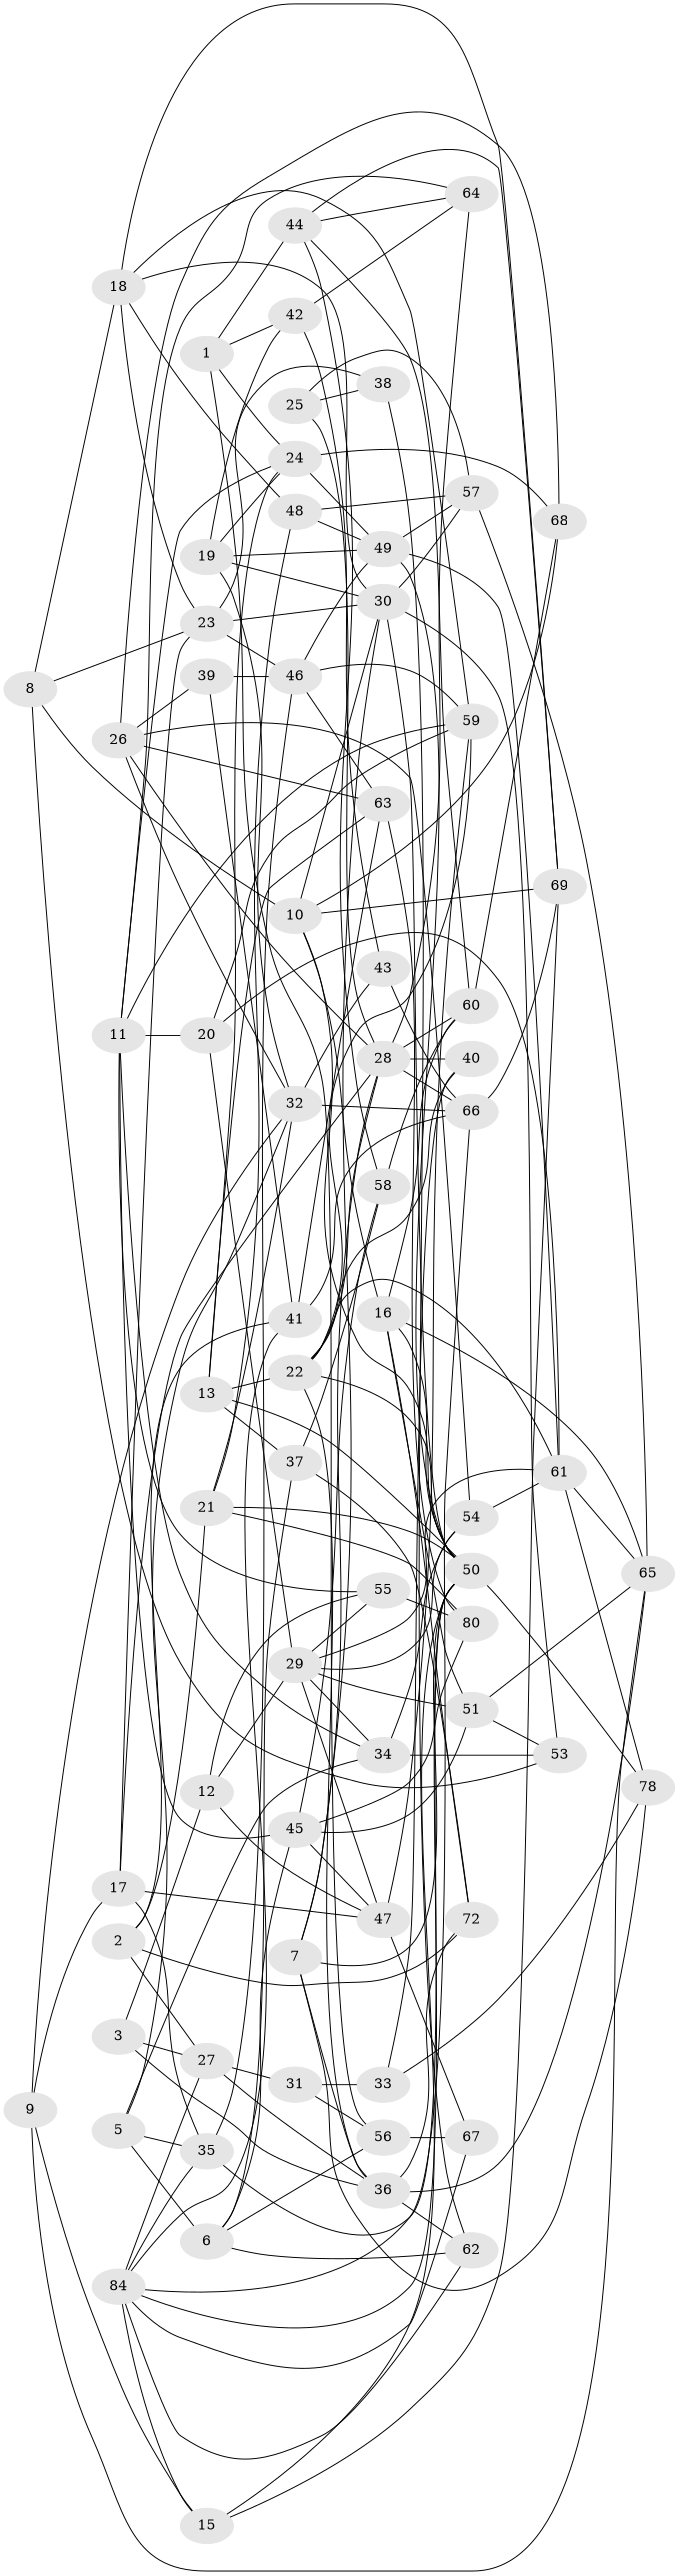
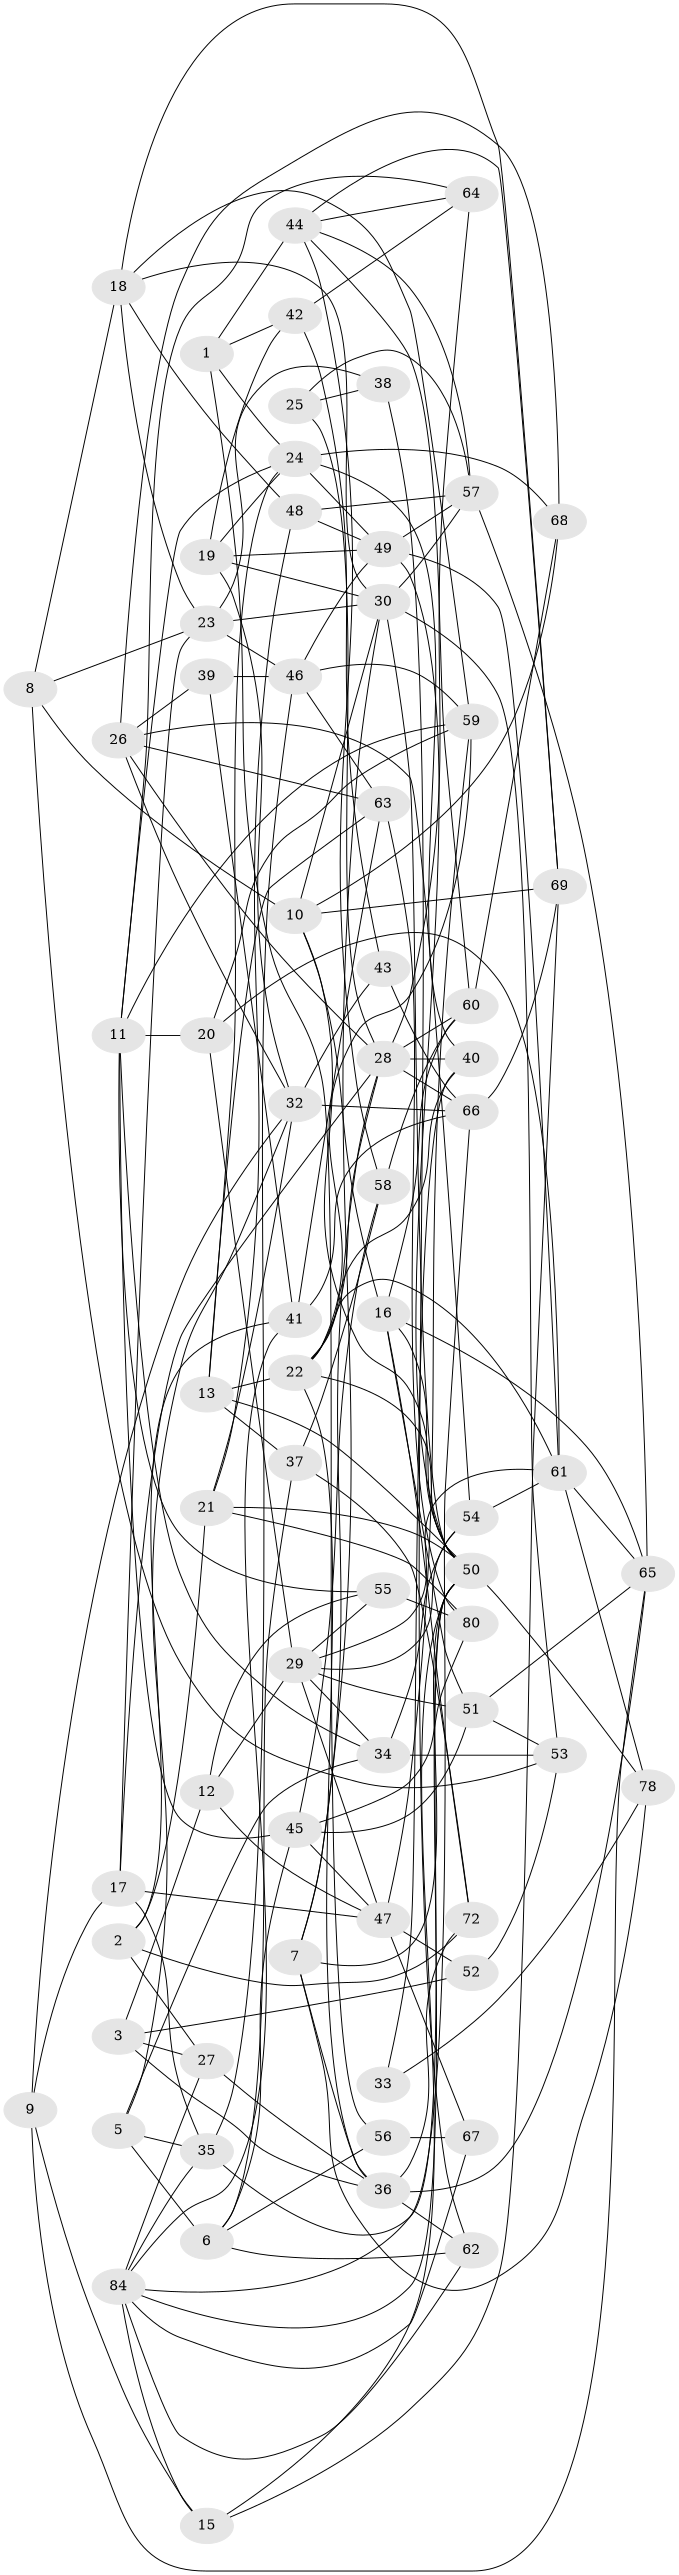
edge "44" -- "57": added
edge "24" -- "40": added
node "52": added
node "31": removed
